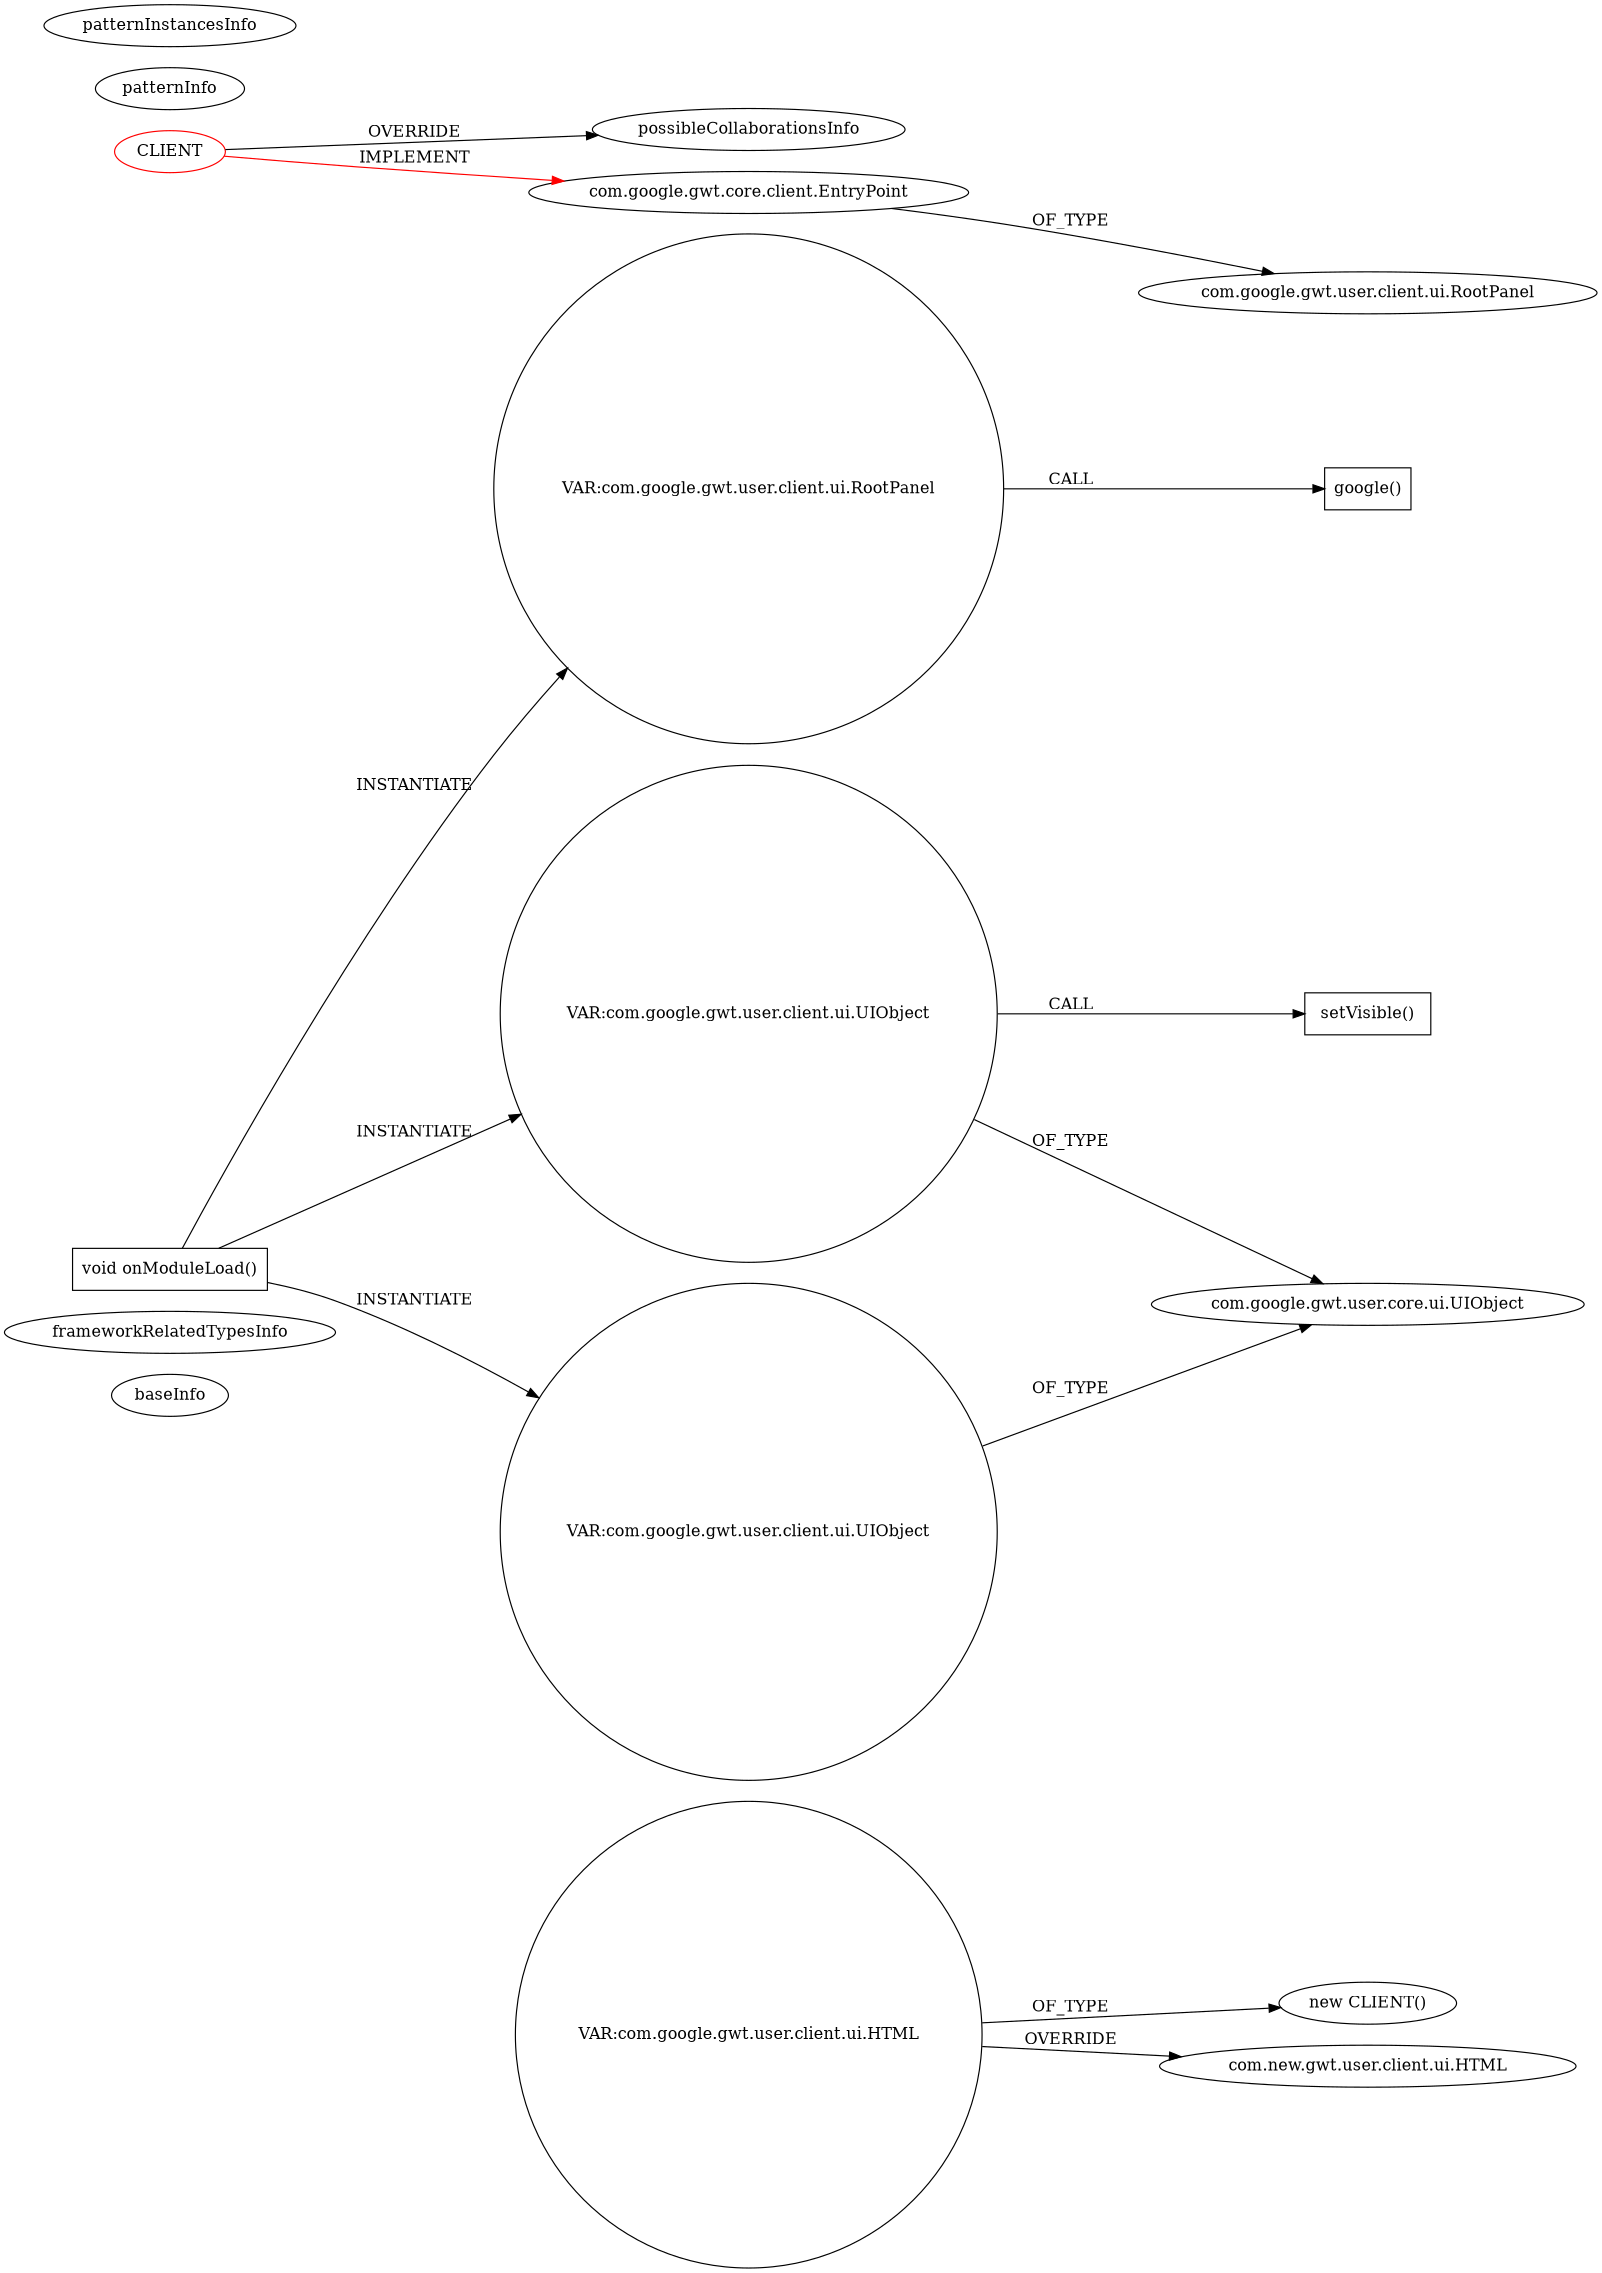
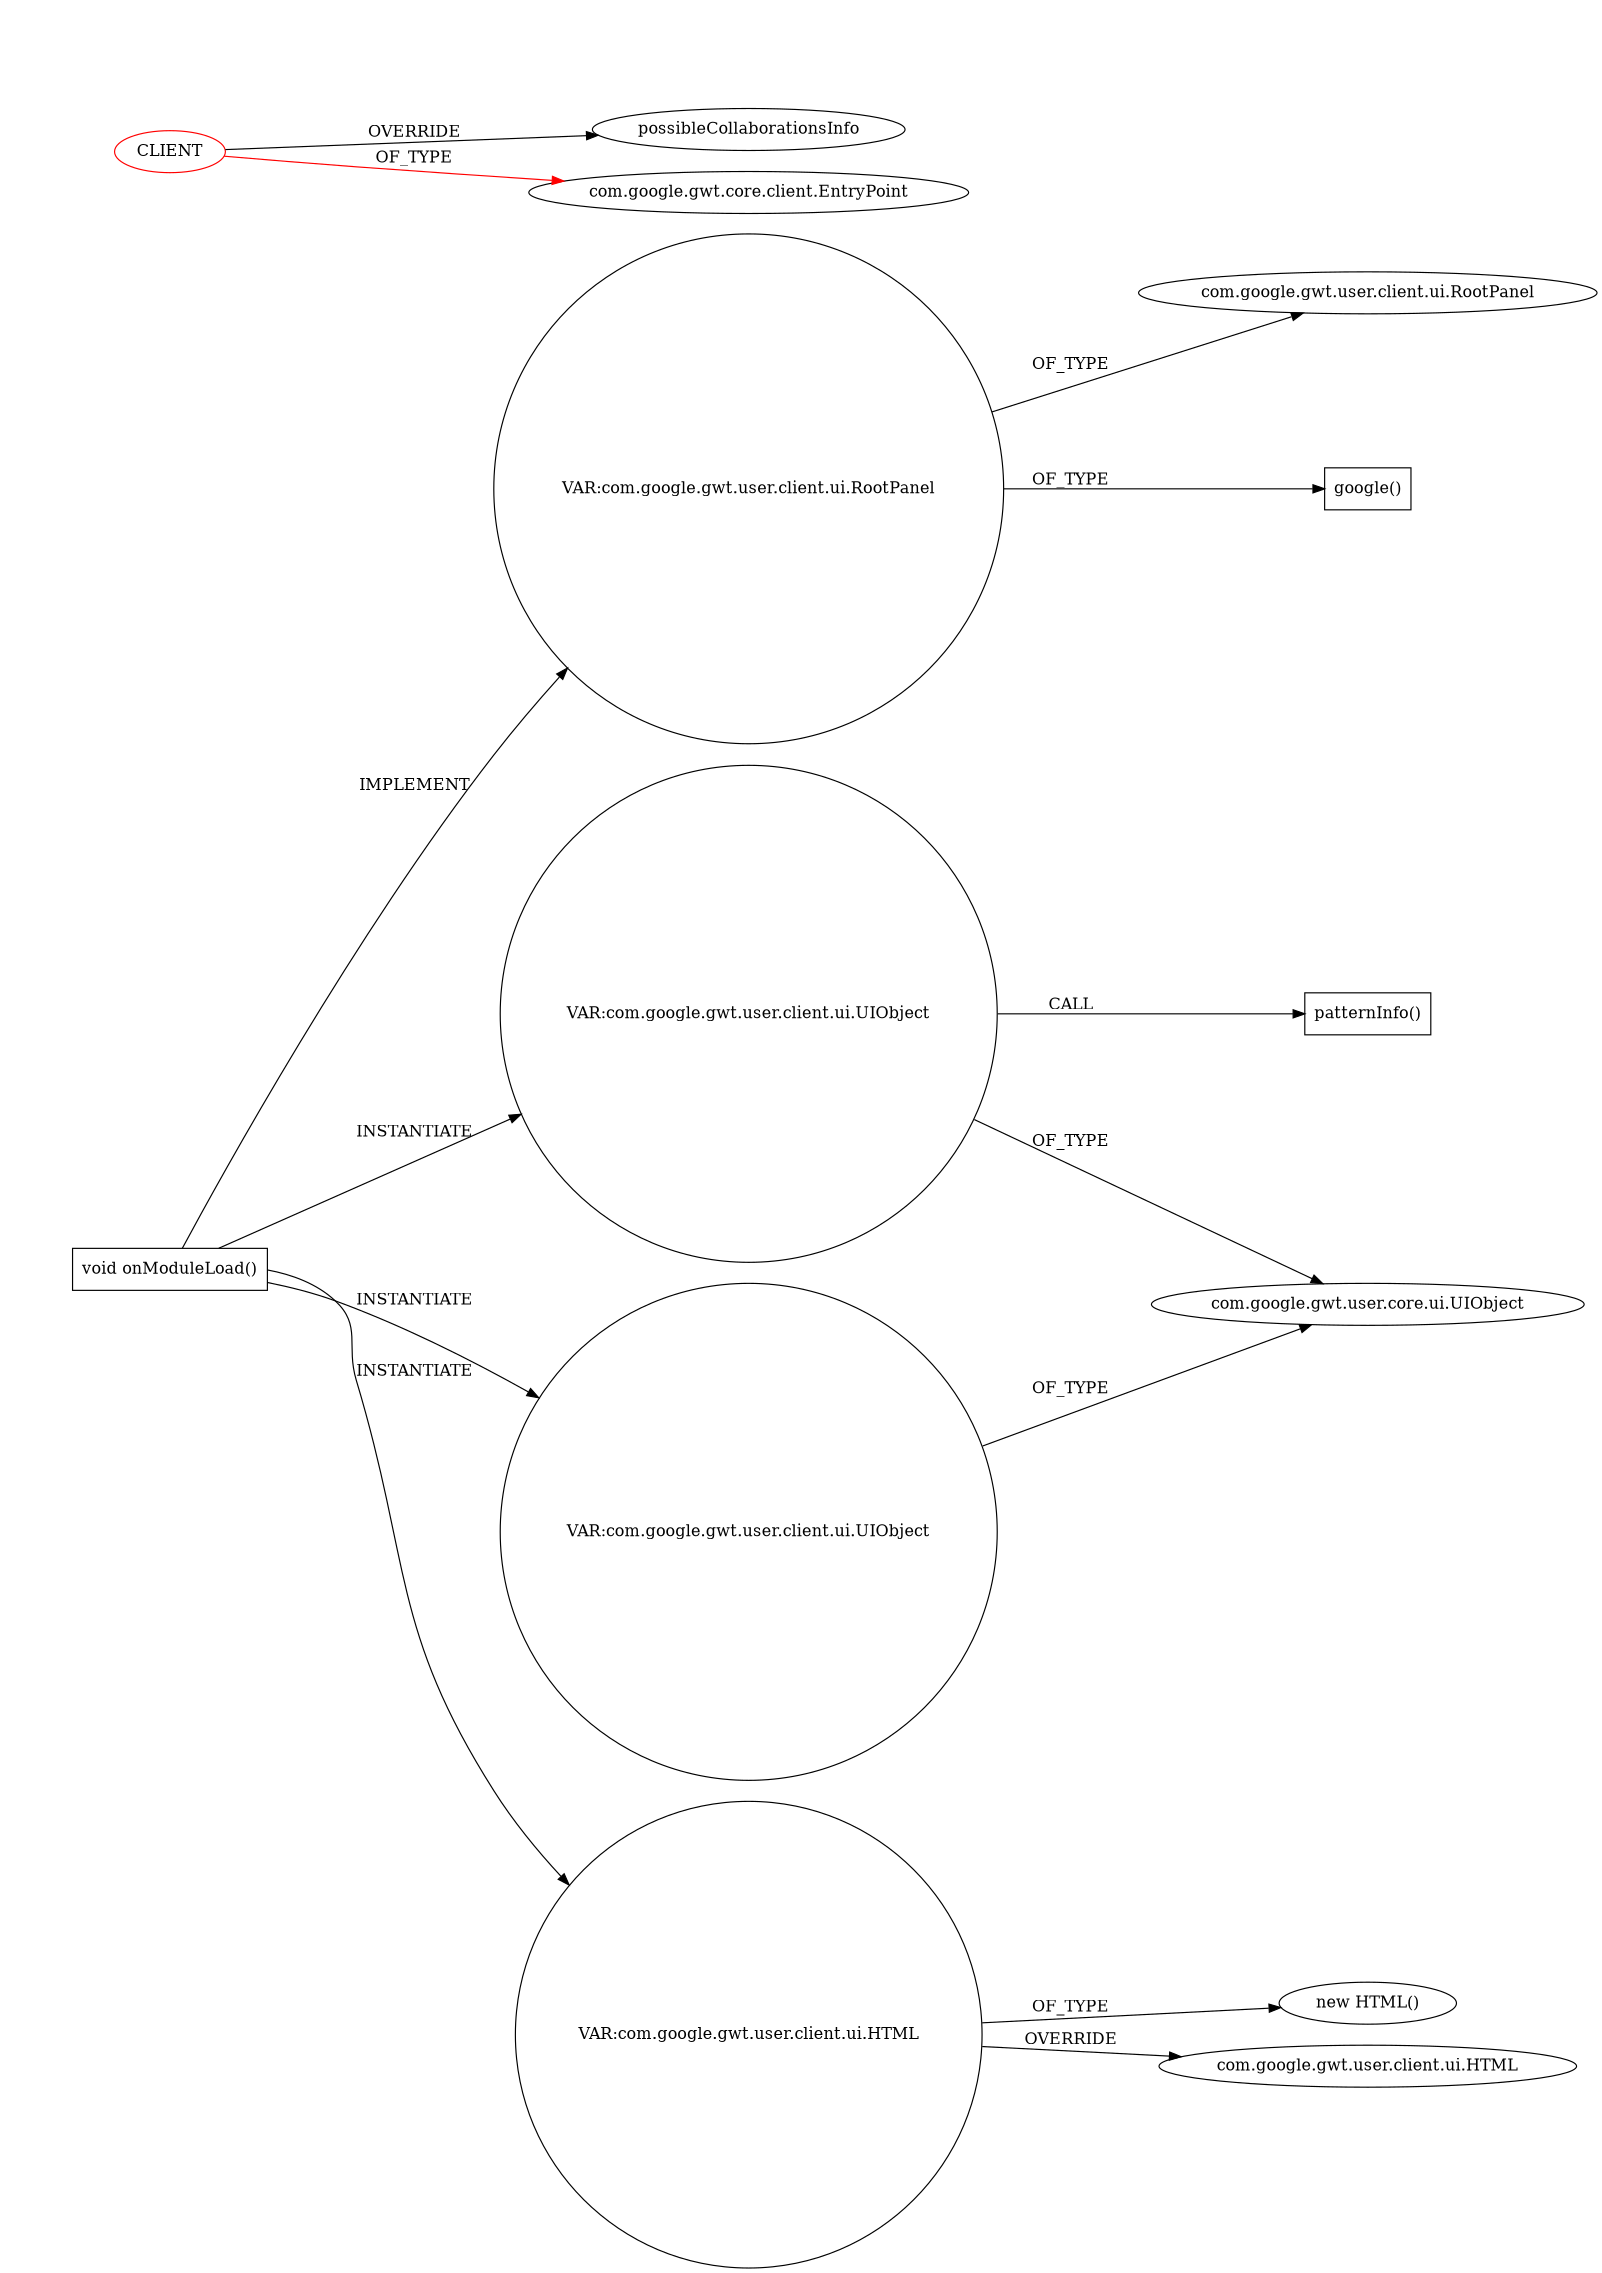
node "patternInstancesInfo": removed
node "patternInfo": removed
edge "CLIENT" -> "com.google.gwt.core.client.EntryPoint": label "IMPLEMENT" -> "OF_TYPE"
edge "com.google.gwt.core.client.EntryPoint" -> "com.google.gwt.user.client.ui.RootPanel": now "VAR:com.google.gwt.user.client.ui.RootPanel" -> "com.google.gwt.user.client.ui.RootPanel"
edge "VAR:com.google.gwt.user.client.ui.RootPanel" -> "google()": label "CALL" -> "OF_TYPE"
edge "void onModuleLoad()" -> "VAR:com.google.gwt.user.client.ui.RootPanel": label "INSTANTIATE" -> "IMPLEMENT"
node "setVisible()": label "setVisible()" -> "patternInfo()"
node "frameworkRelatedTypesInfo": removed
node "baseInfo": removed
edge "void onModuleLoad()" -> "VAR:com.google.gwt.user.client.ui.HTML": added, label "INSTANTIATE"
node "new CLIENT()": label "new CLIENT()" -> "new HTML()"
node "com.new.gwt.user.client.ui.HTML": label "com.new.gwt.user.client.ui.HTML" -> "com.google.gwt.user.client.ui.HTML"
